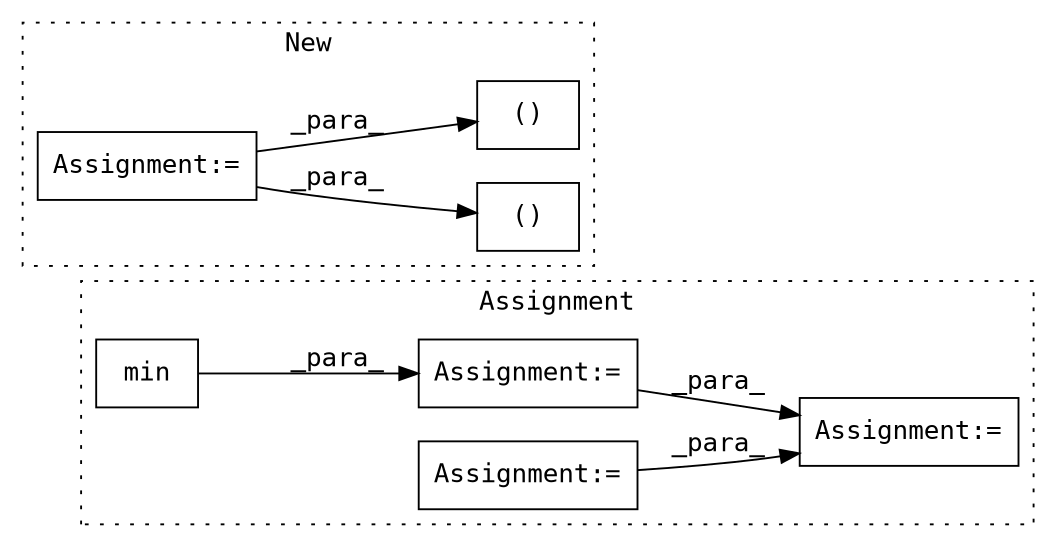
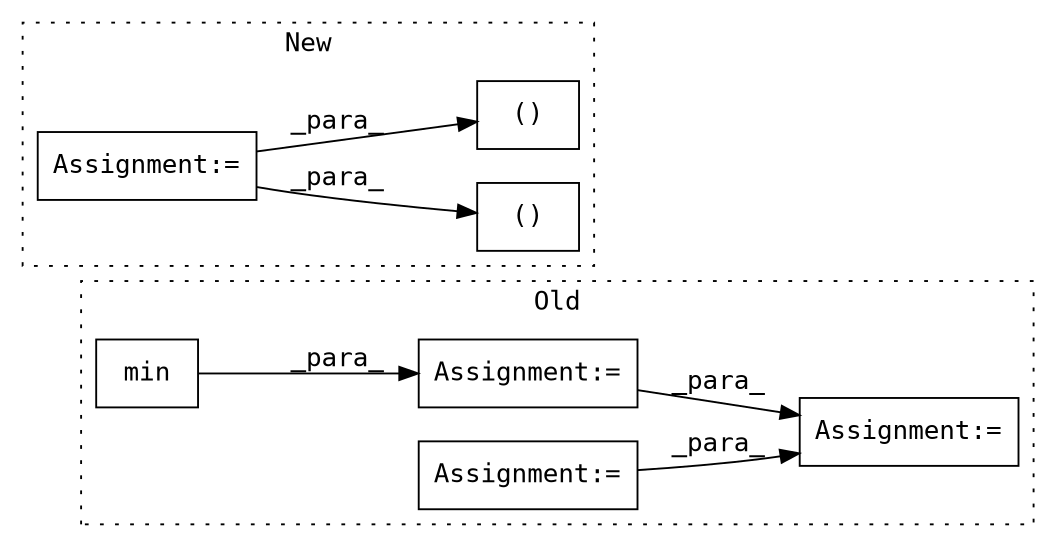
cluster "Assignment": label "Assignment" -> "Old"
